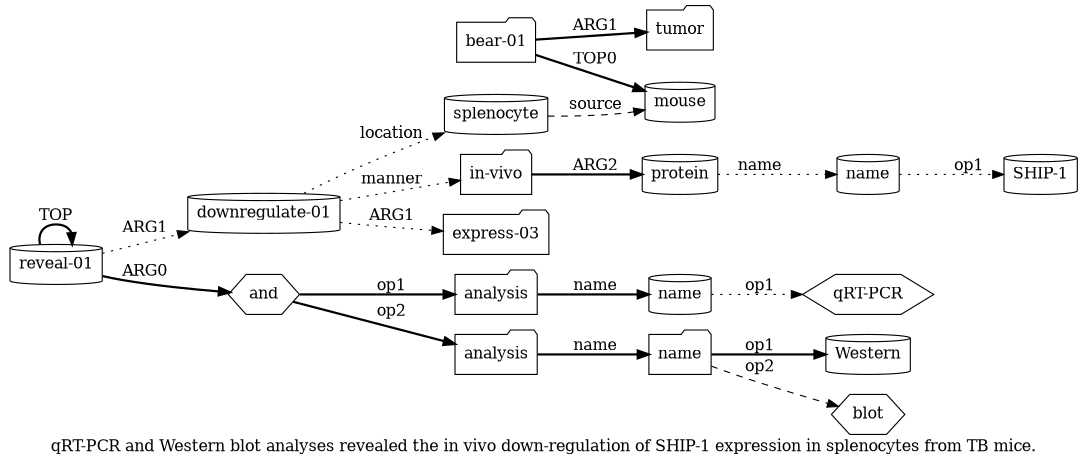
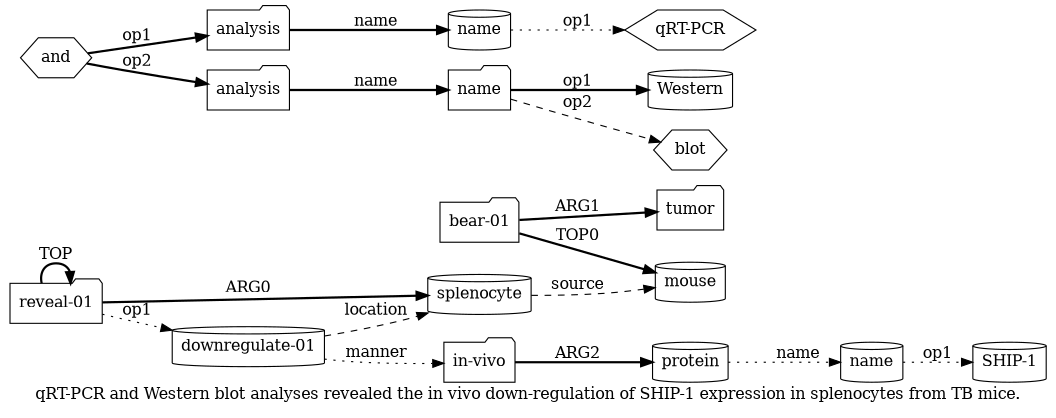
edge "downregulate-01" -> "splenocyte": style dotted -> dashed
edge "reveal-01" -> "downregulate-01": label "ARG1" -> "op1"
node "express-03": removed
node "reveal-01": shape cylinder -> folder
edge "reveal-01" -> "and": now "reveal-01" -> "splenocyte"
